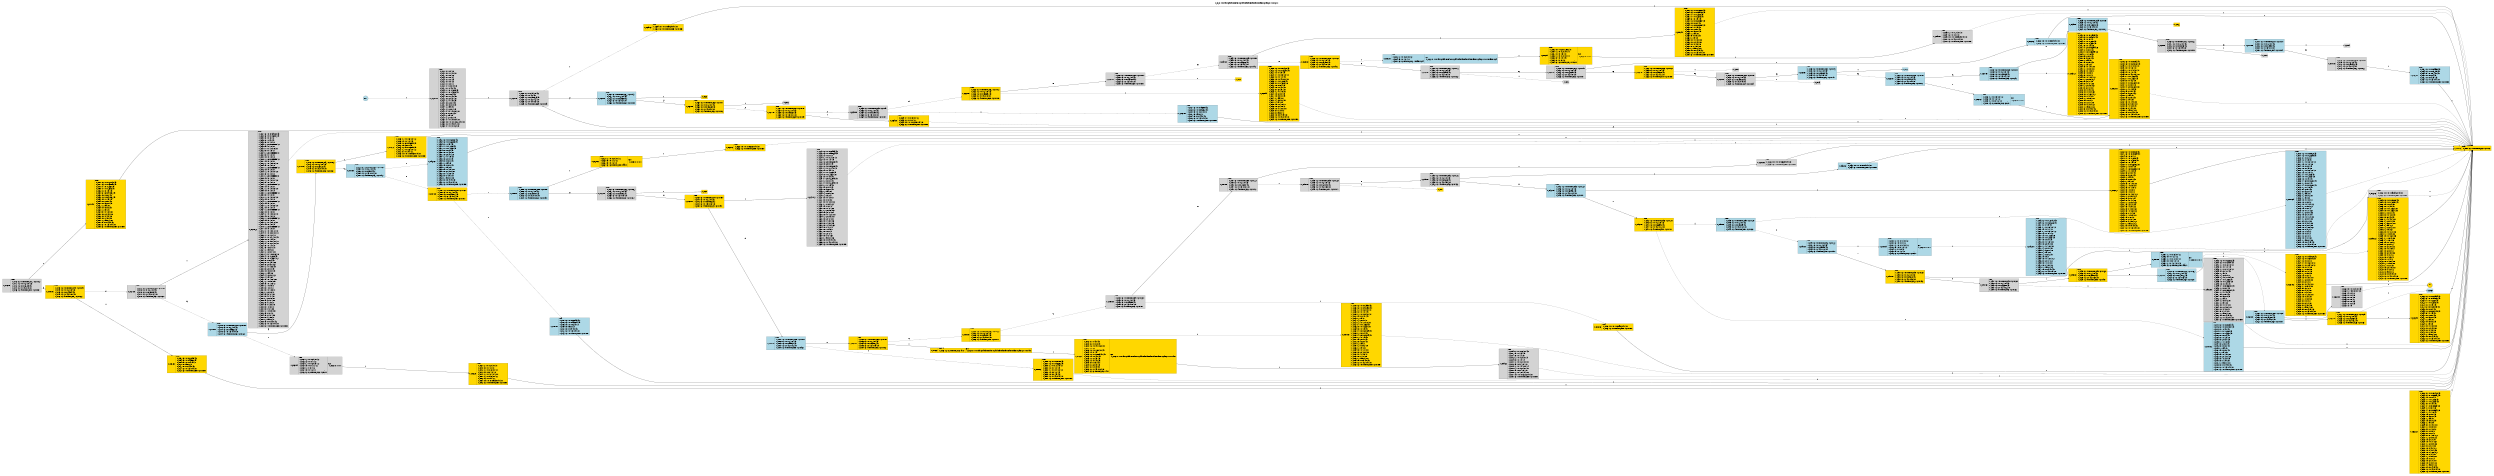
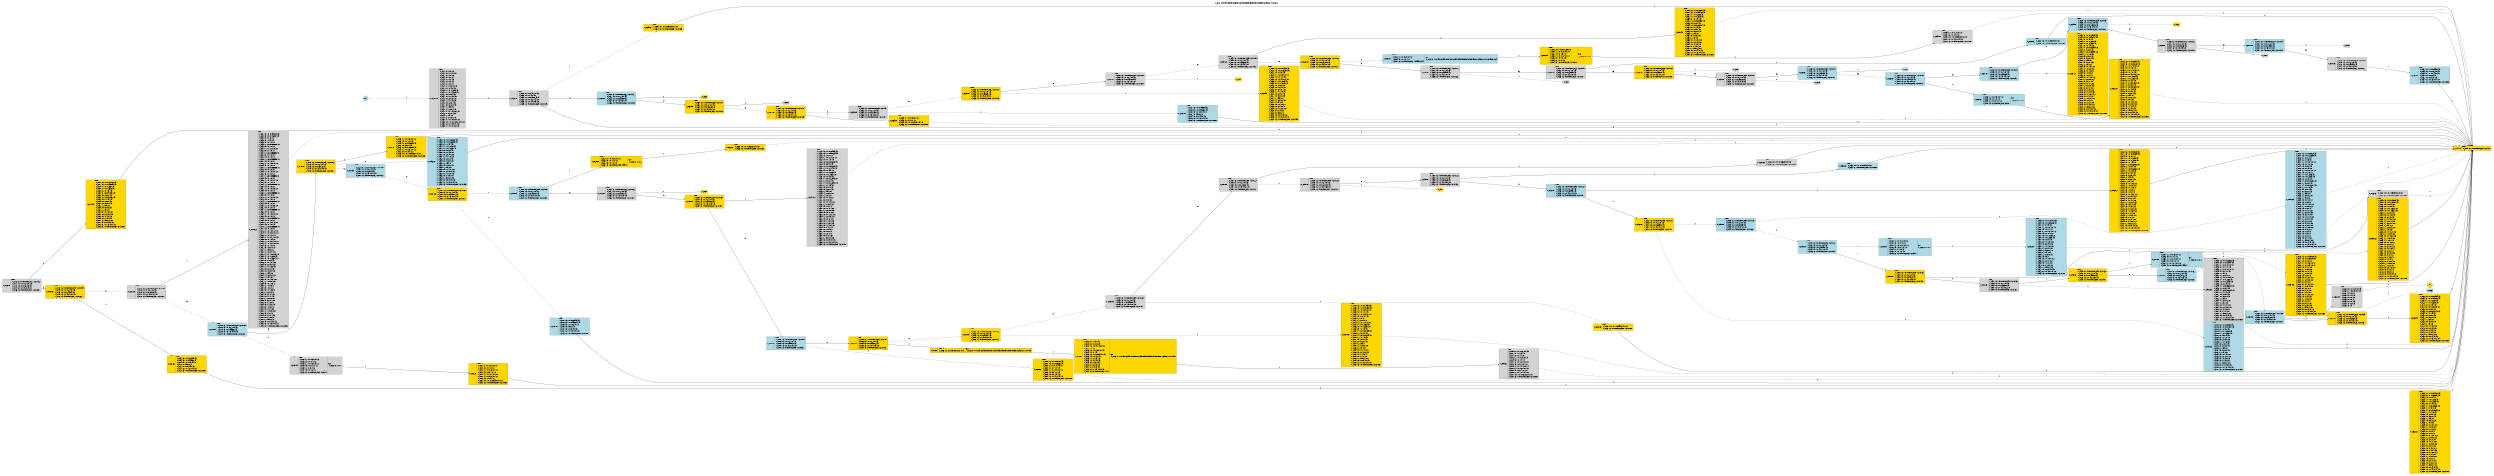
edge "0x4017fb [28]" -> "0x401e64 [86]": now "0x4017df [28]" -> "0x401e64 [86]"
